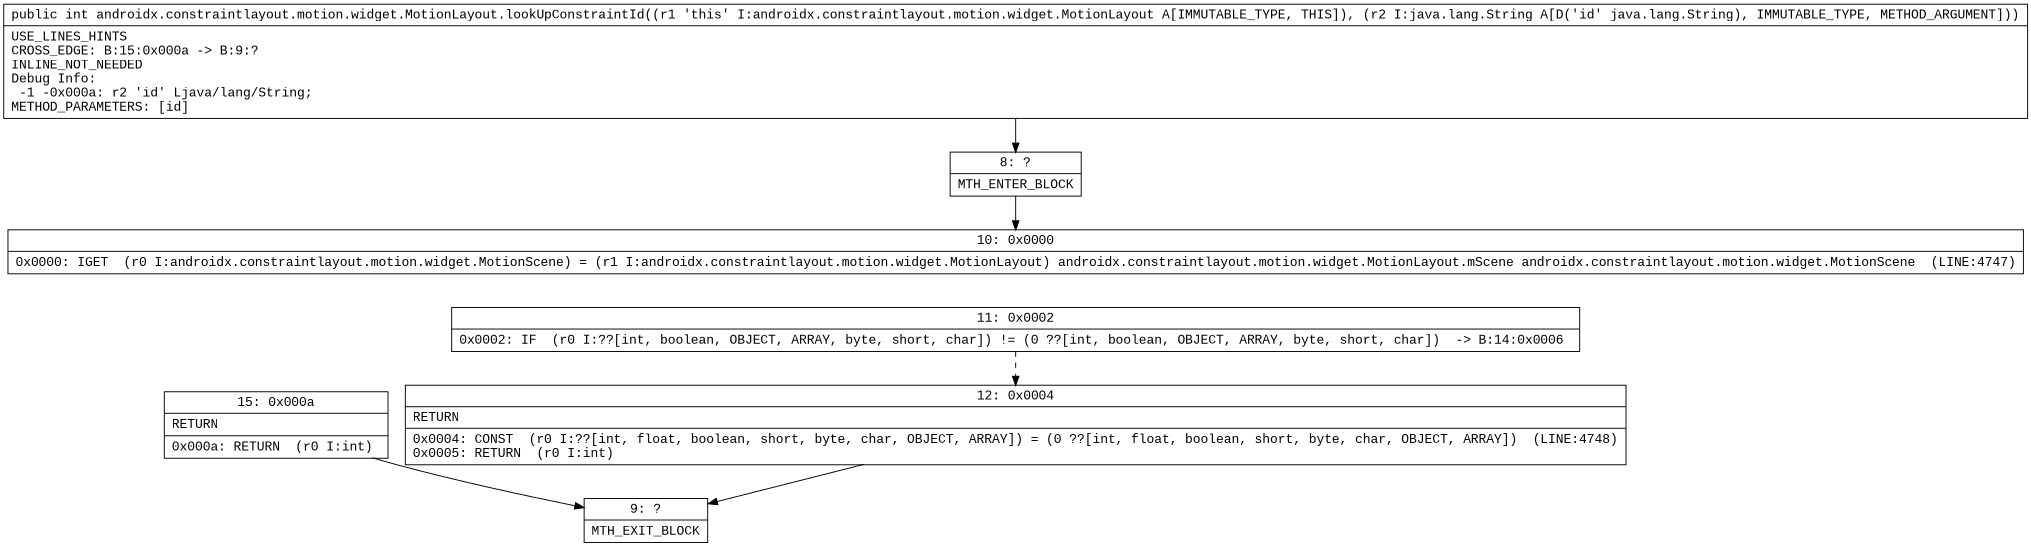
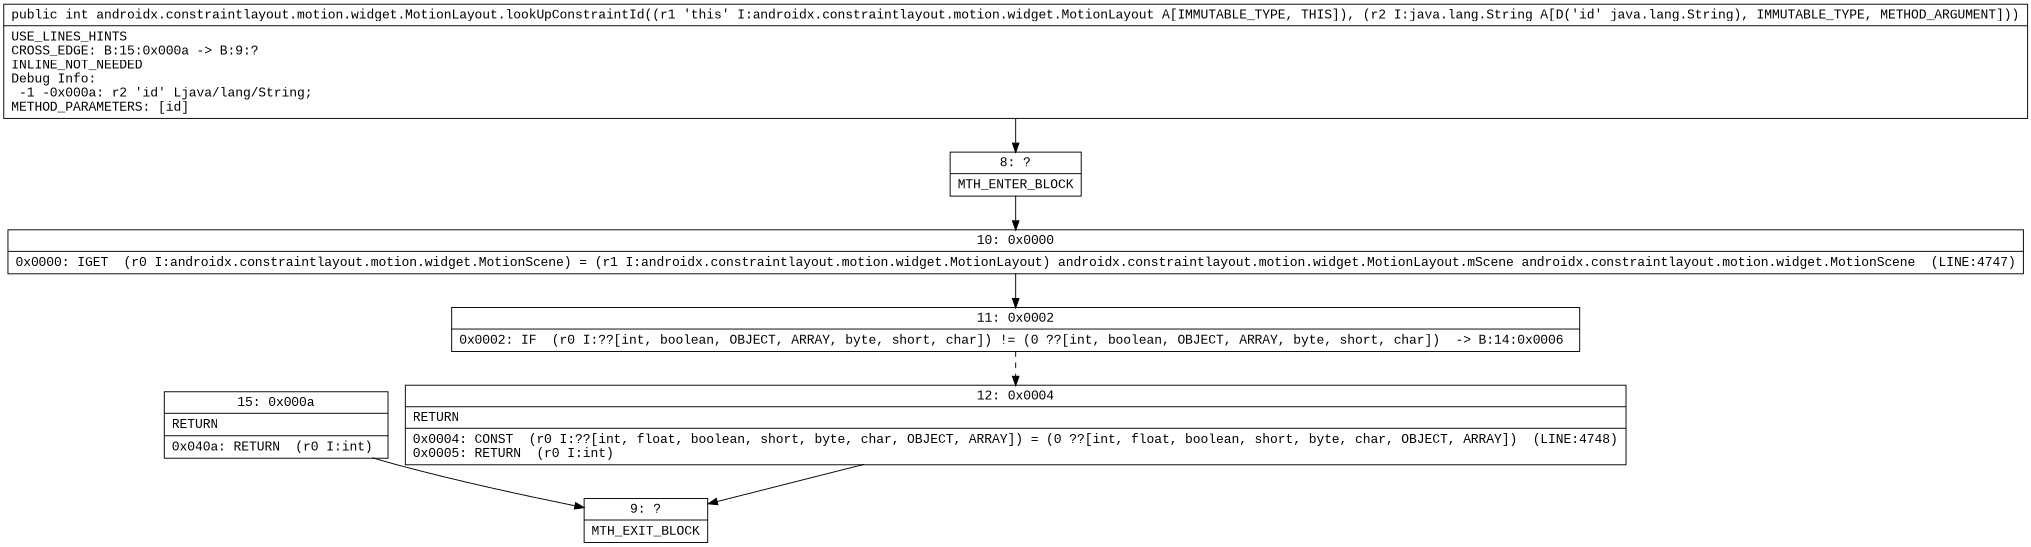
edge "10: 0x0000" -> "11: 0x0002": added
node "15: 0x000a": text "0x000a: RETURN  (r0 I:int)" -> "0x040a: RETURN  (r0 I:int)"
